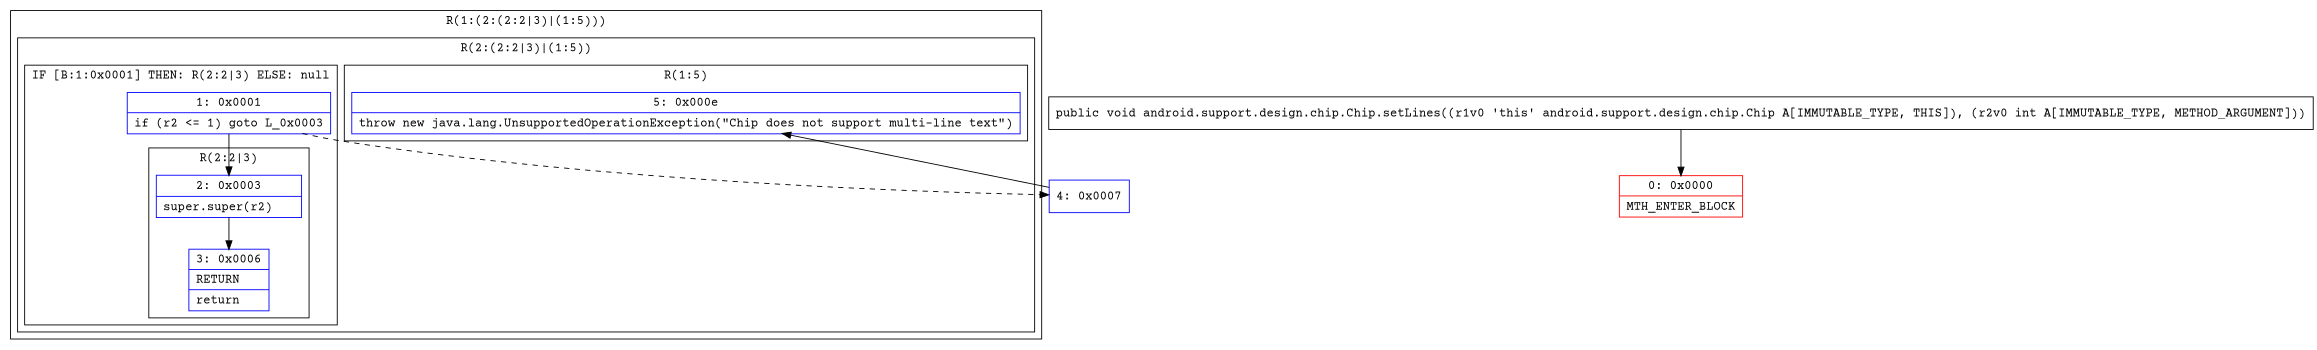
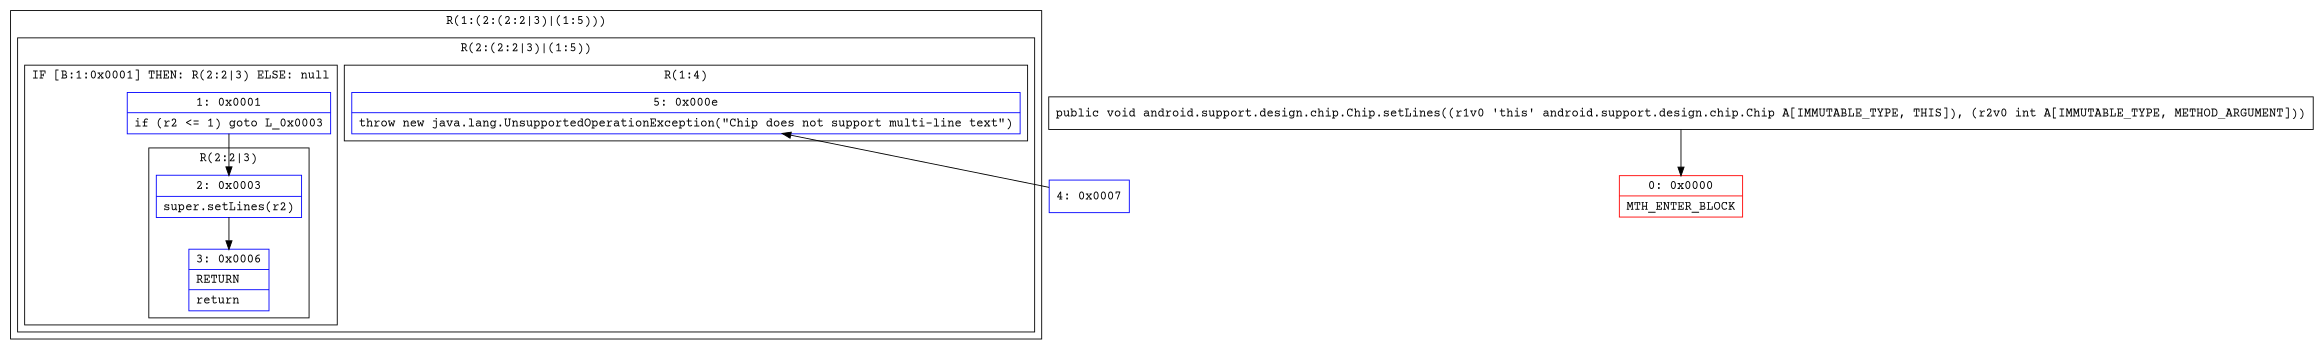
cluster "R(1:5)": label "R(1:5)" -> "R(1:4)"
edge "1: 0x0001" -> "4: 0x0007": removed
node "2: 0x0003": text "super.super(r2)" -> "super.setLines(r2)"
